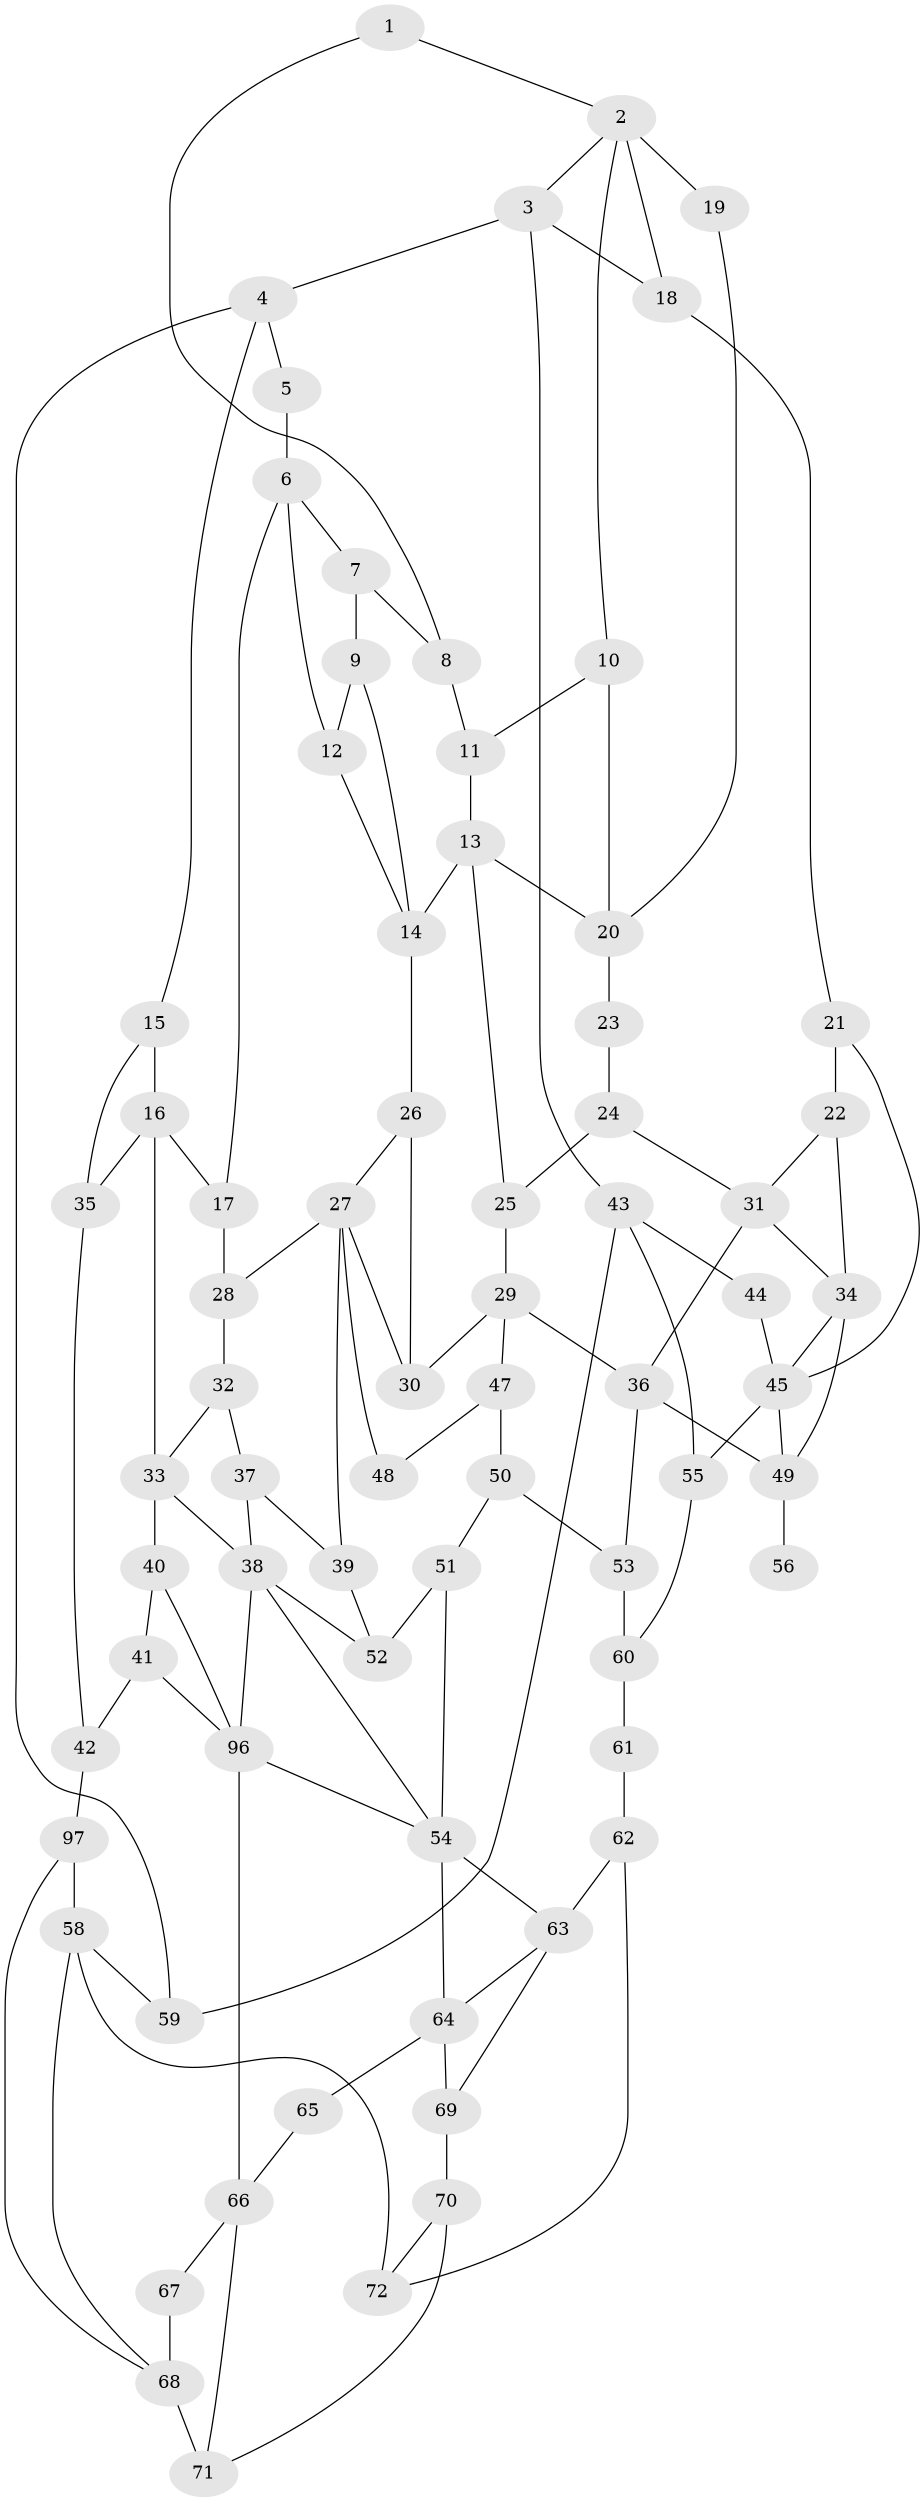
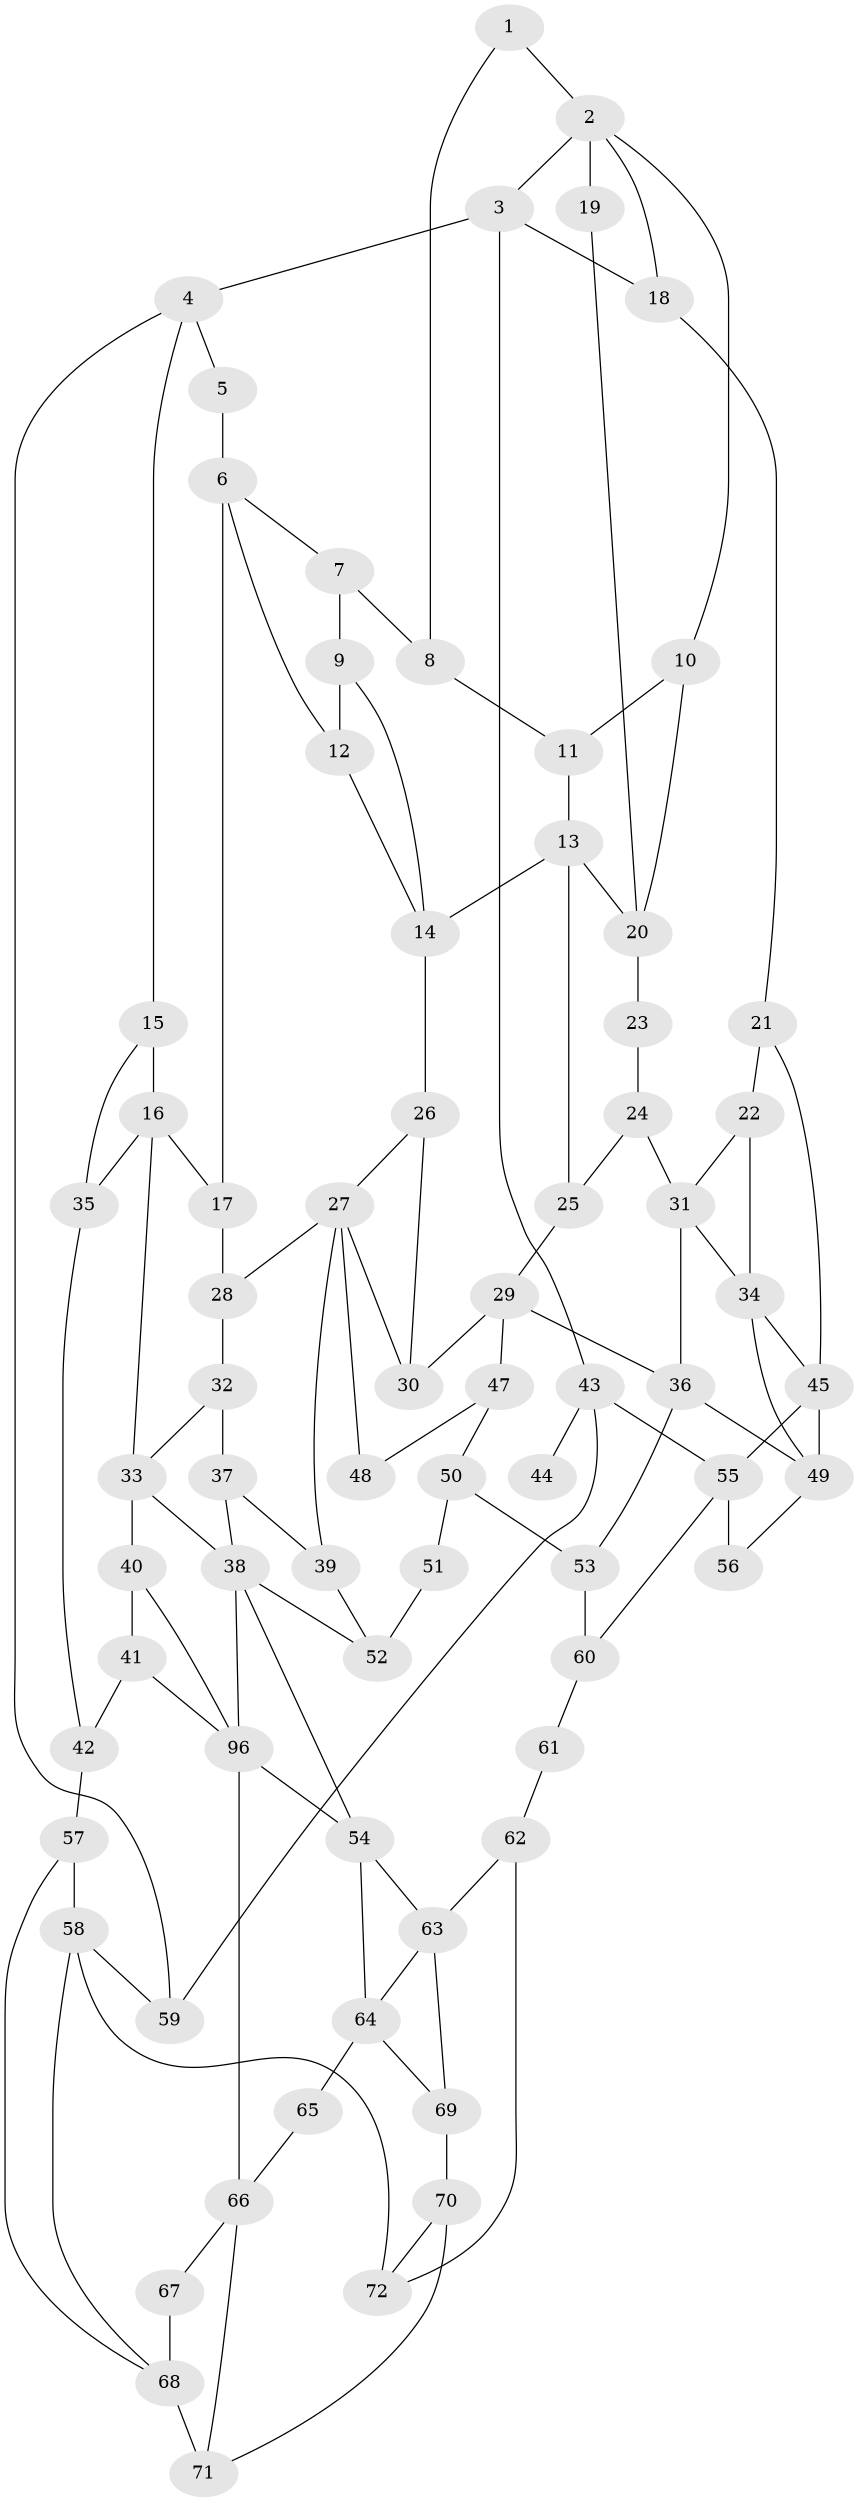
edge "44" -- "45": removed
edge "55" -- "56": added
edge "51" -- "54": removed
node "97": label "97" -> "57"
